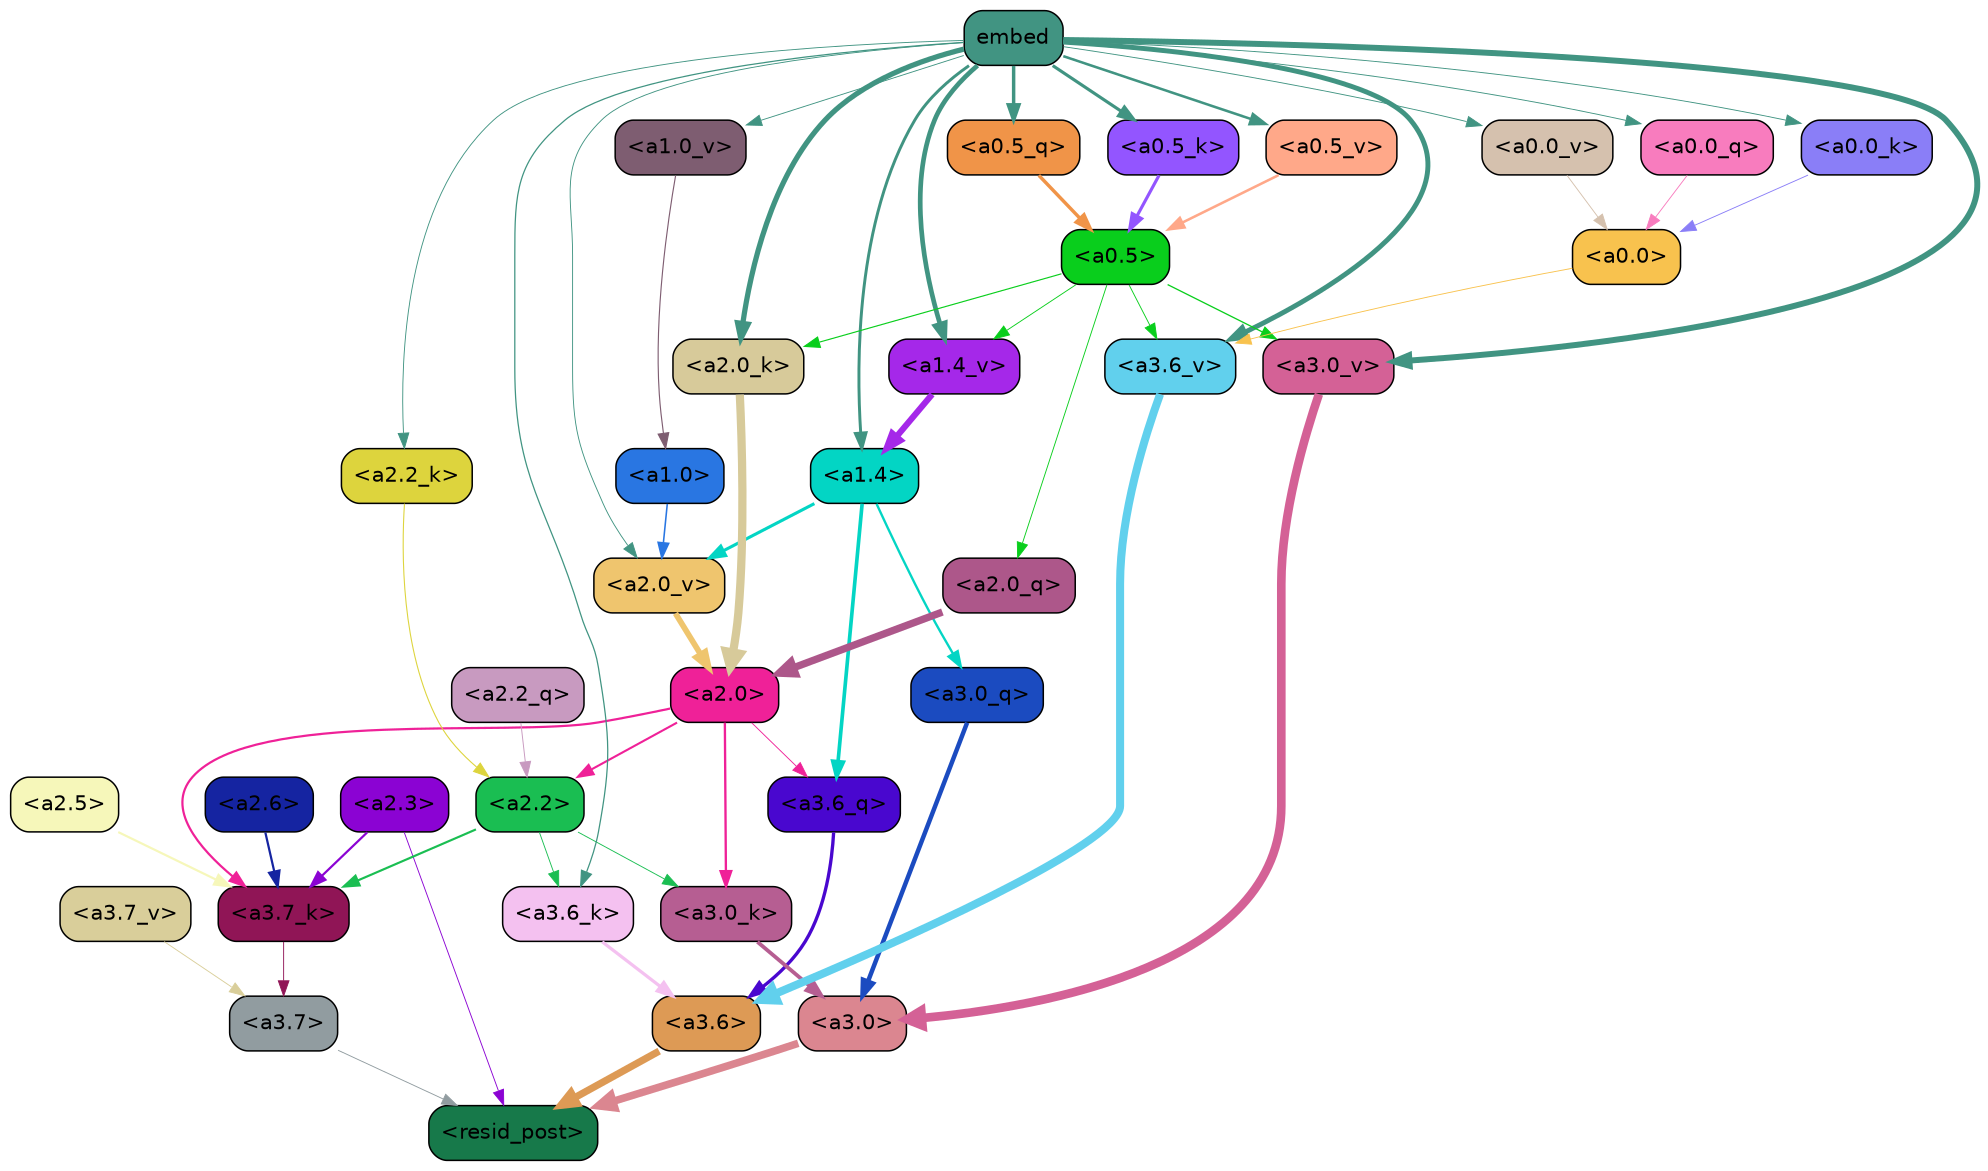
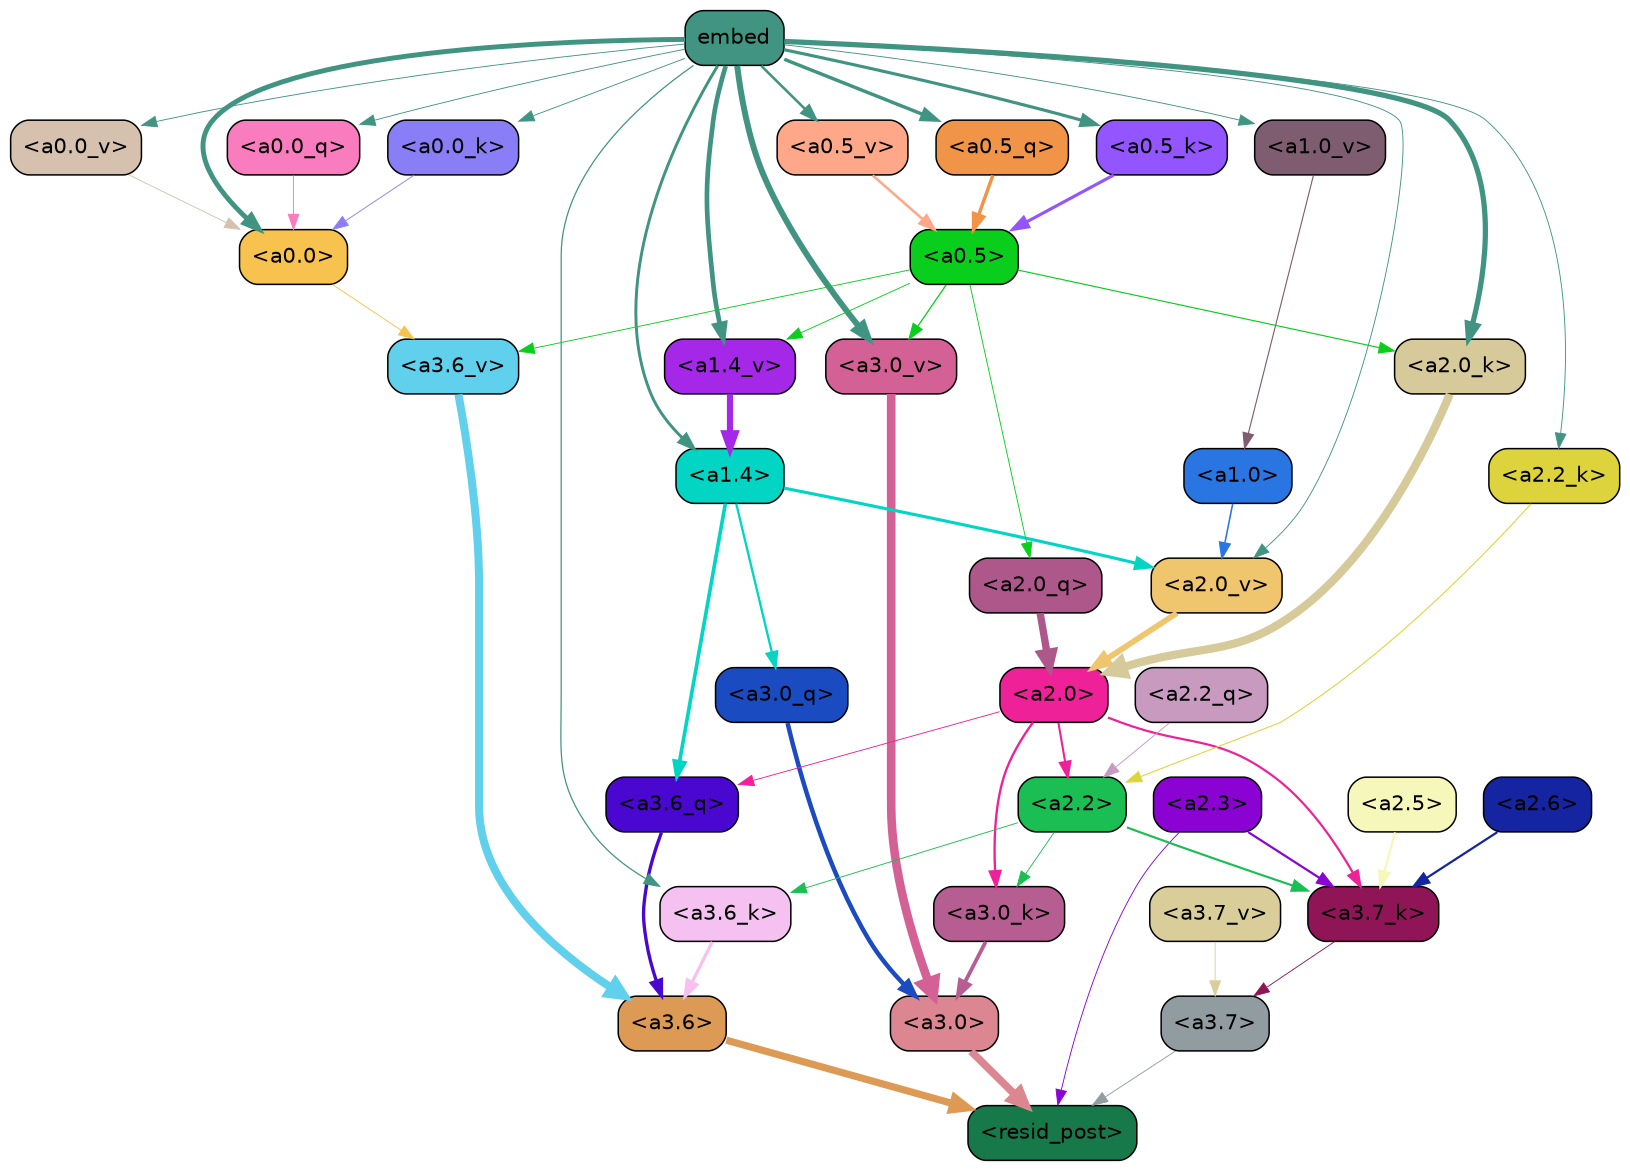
edge "embed" -> "<a3.6_v>": now "embed" -> "<a0.0>"
